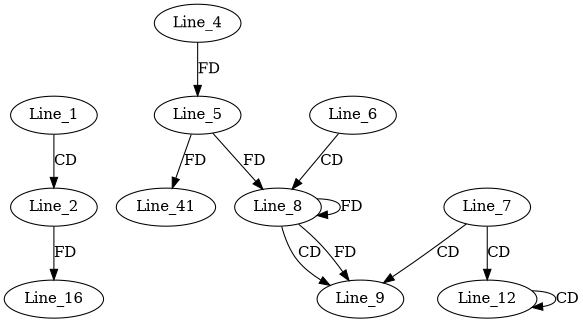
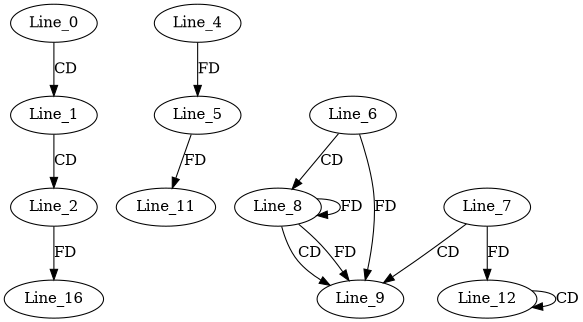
node "Line_0": added
edge "Line_5" -> "Line_8": removed, label "FD"
edge "Line_6" -> "Line_9": added, label "FD"
node "Line_41": label "Line_41" -> "Line_11"
edge "Line_7" -> "Line_12": label "CD" -> "FD"
